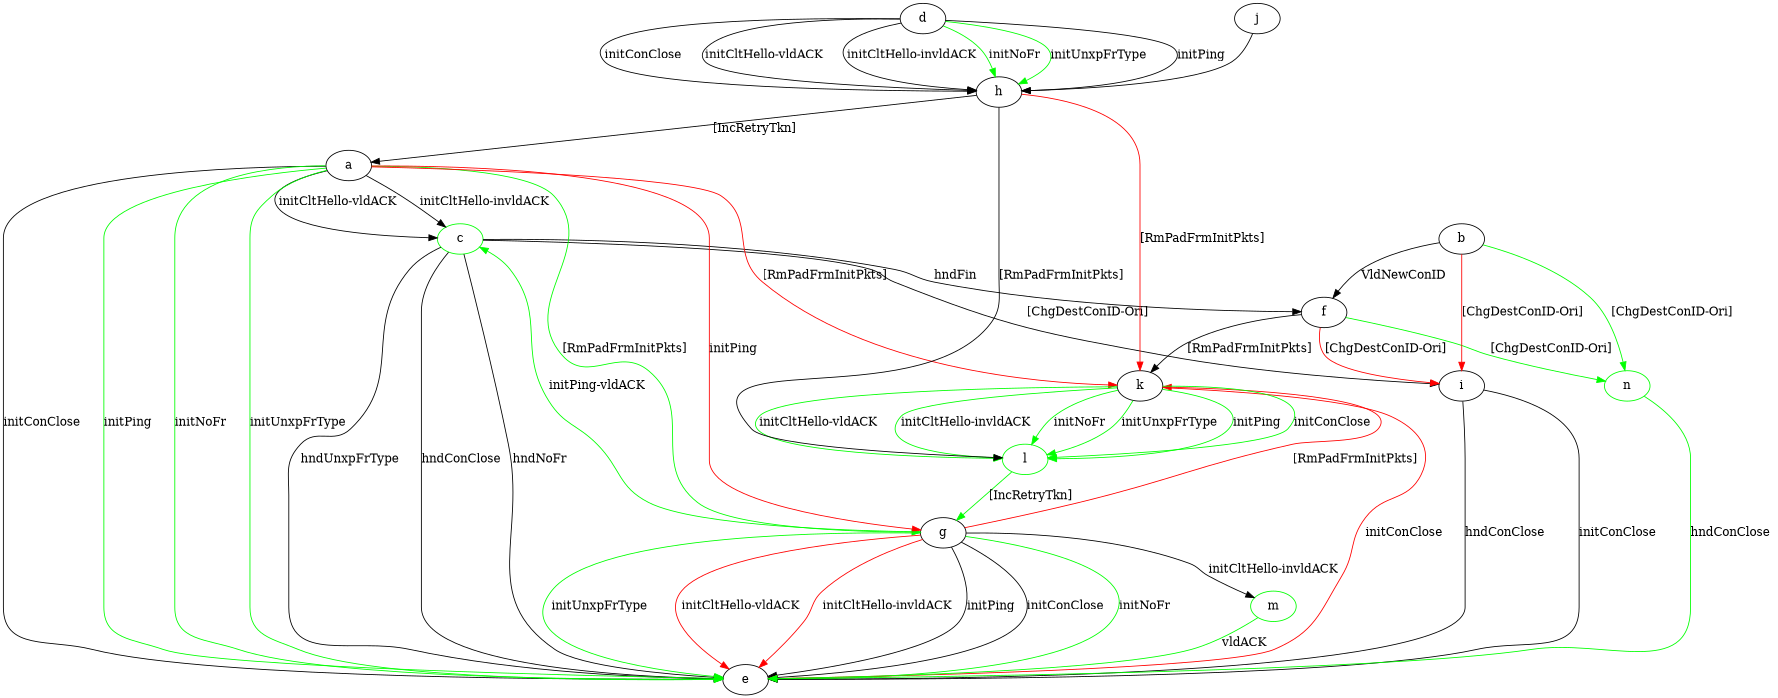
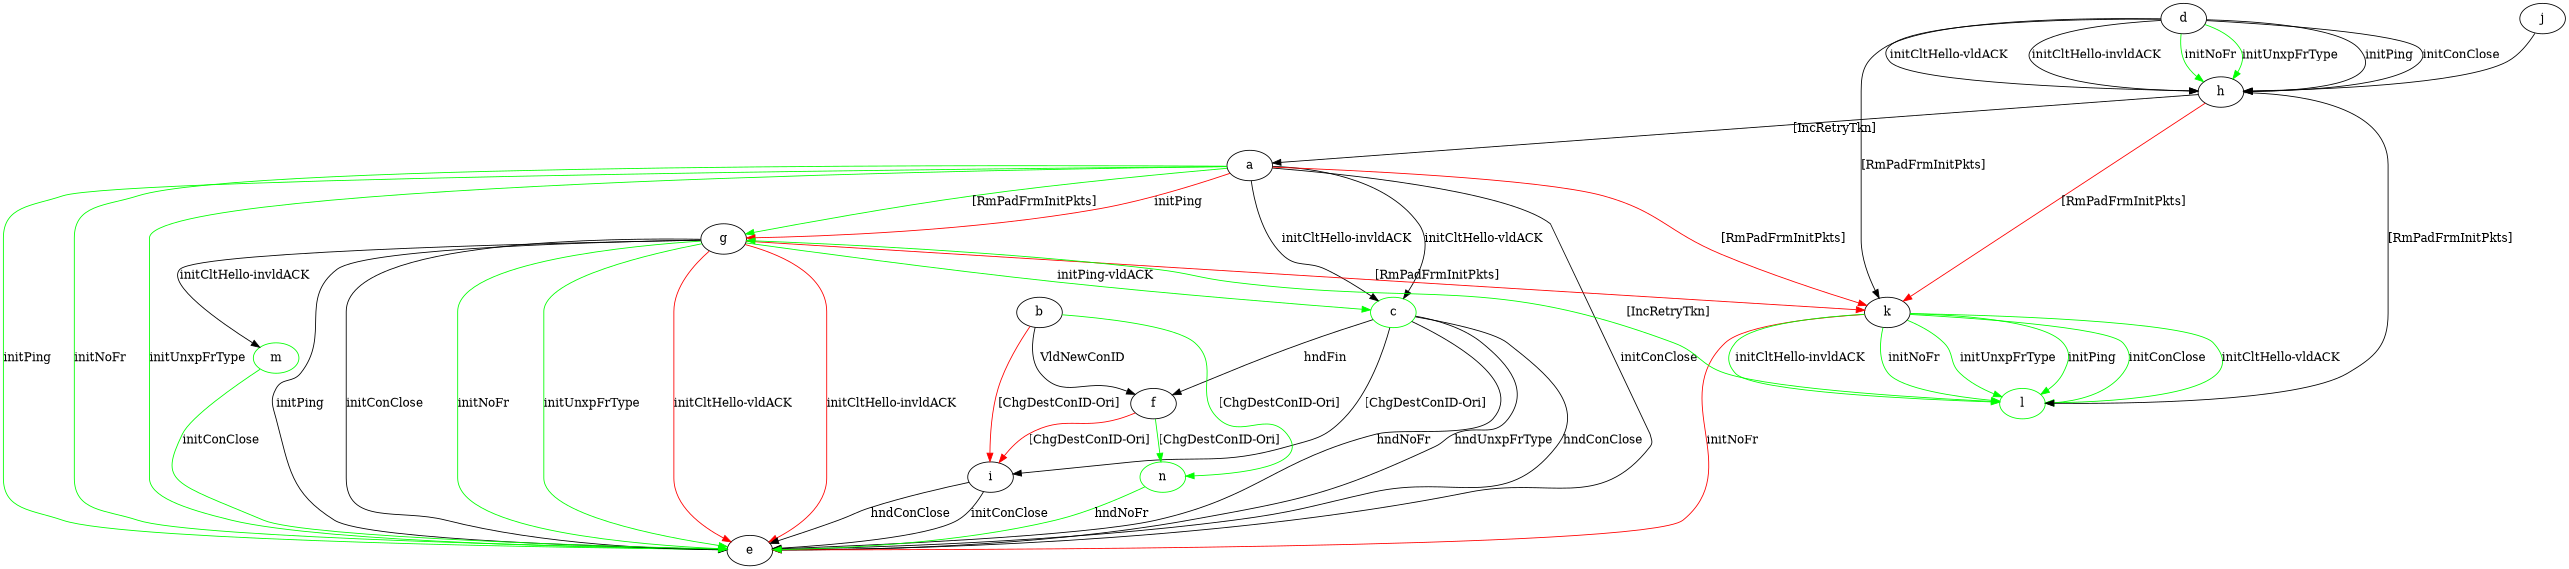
edge "f" -> "k": now "d" -> "k"
edge "k" -> "e": label "initConClose " -> "initNoFr "
edge "n" -> "e": label "hndConClose " -> "hndNoFr "
edge "m" -> "e": label "vldACK " -> "initConClose "
